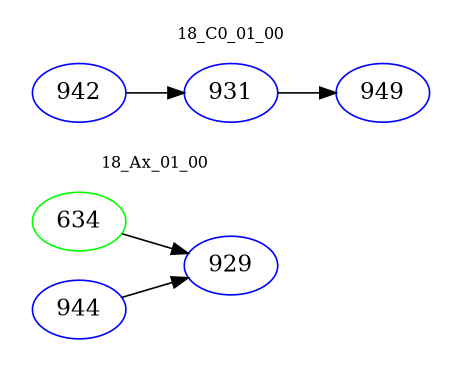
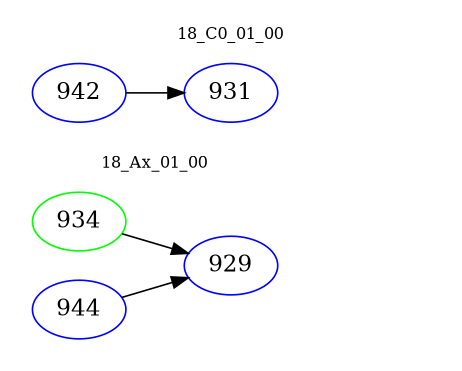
node "949": removed
node "634": label "634" -> "934"
